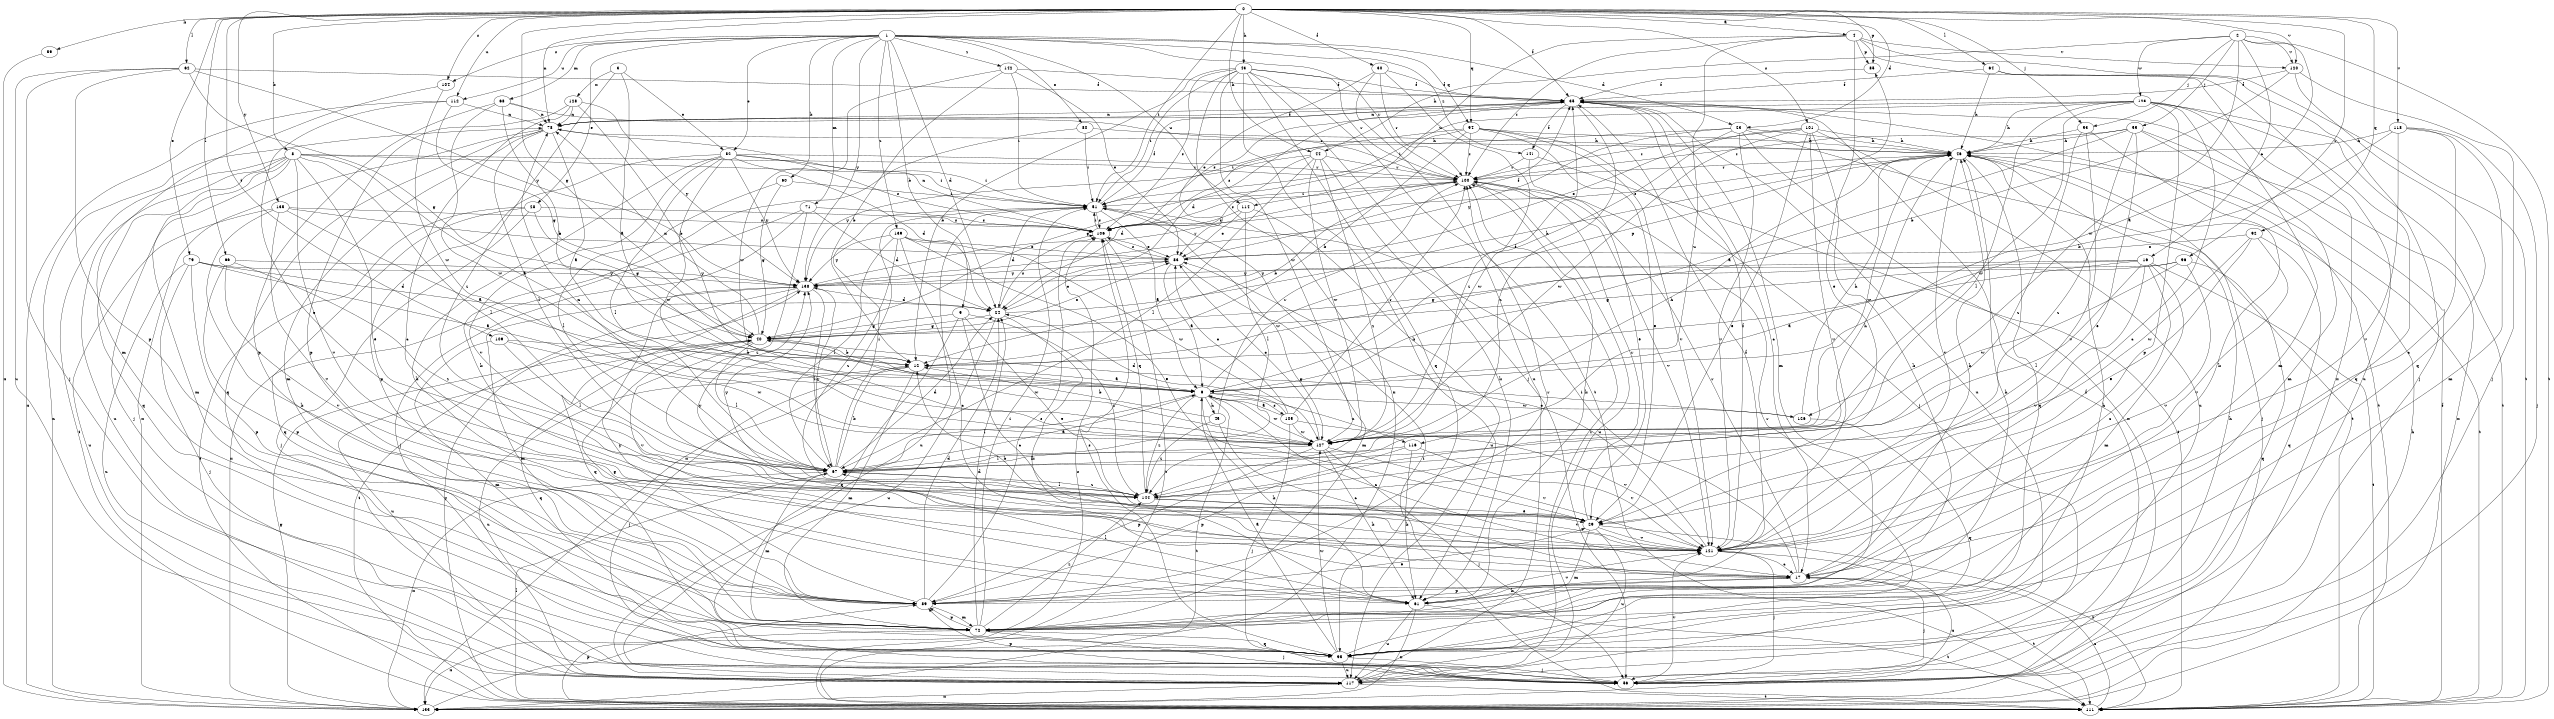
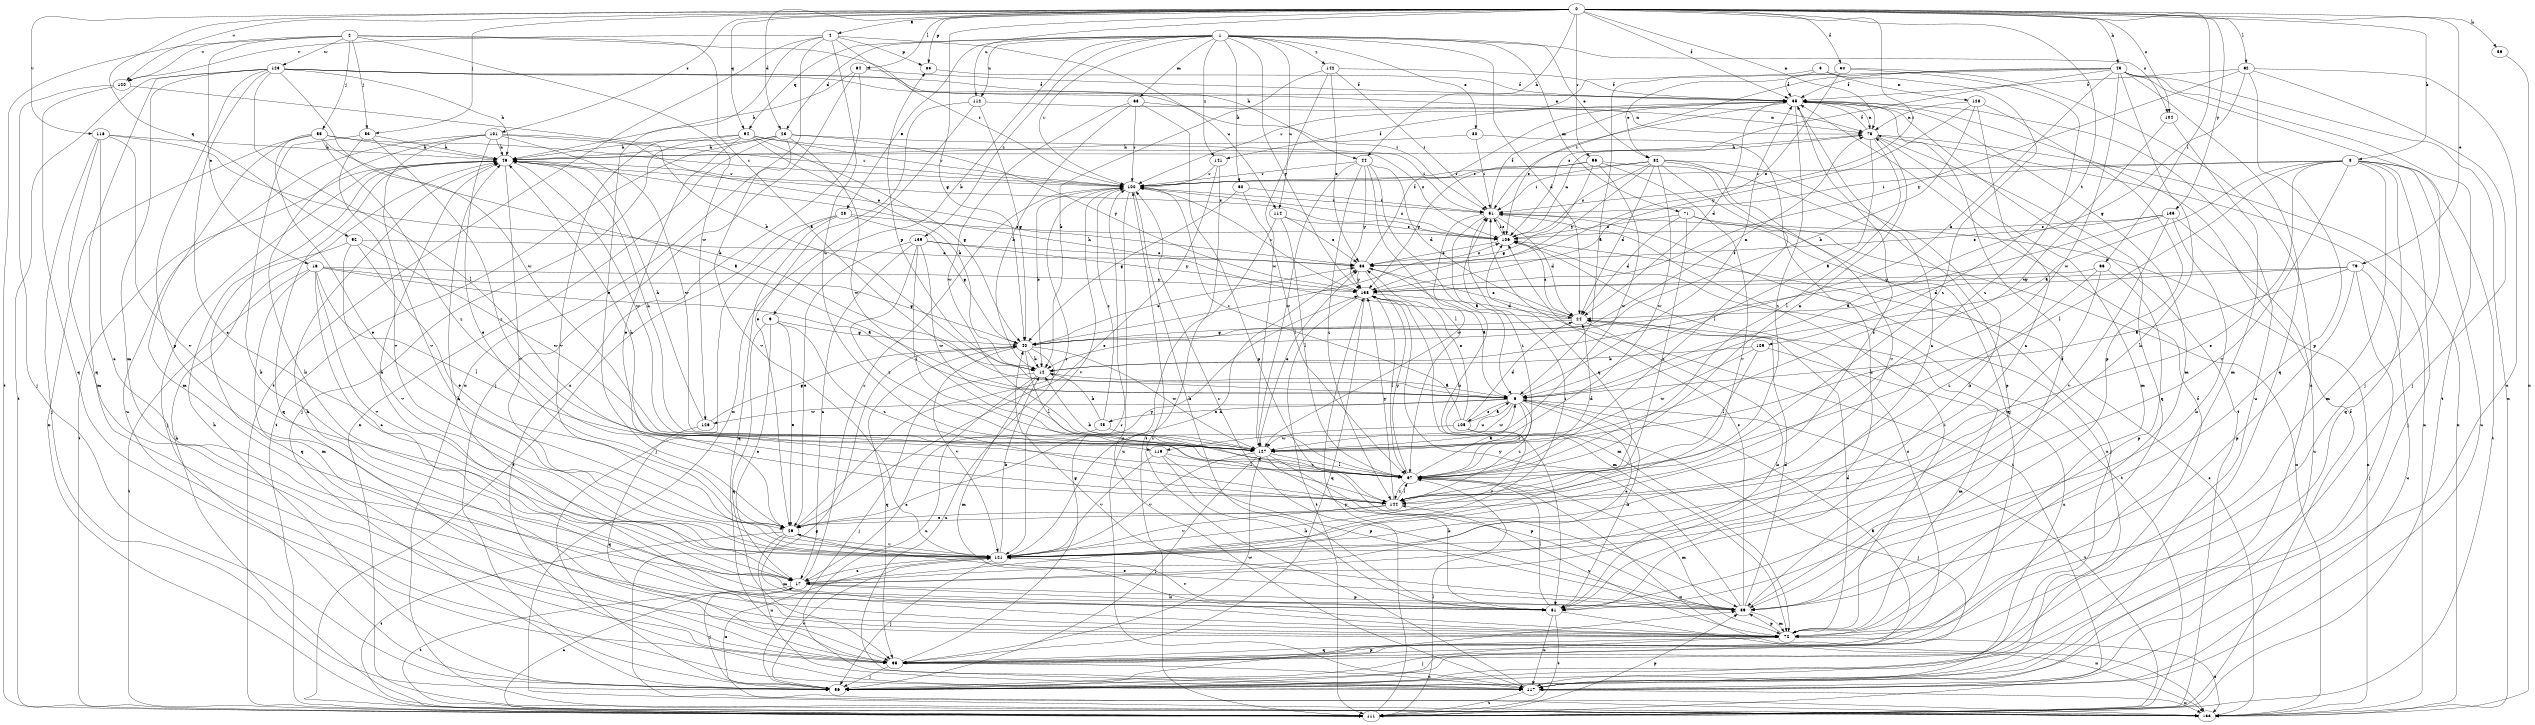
edge "120" -> "35": now "123" -> "35"
edge "30" -> "100": now "96" -> "100"
